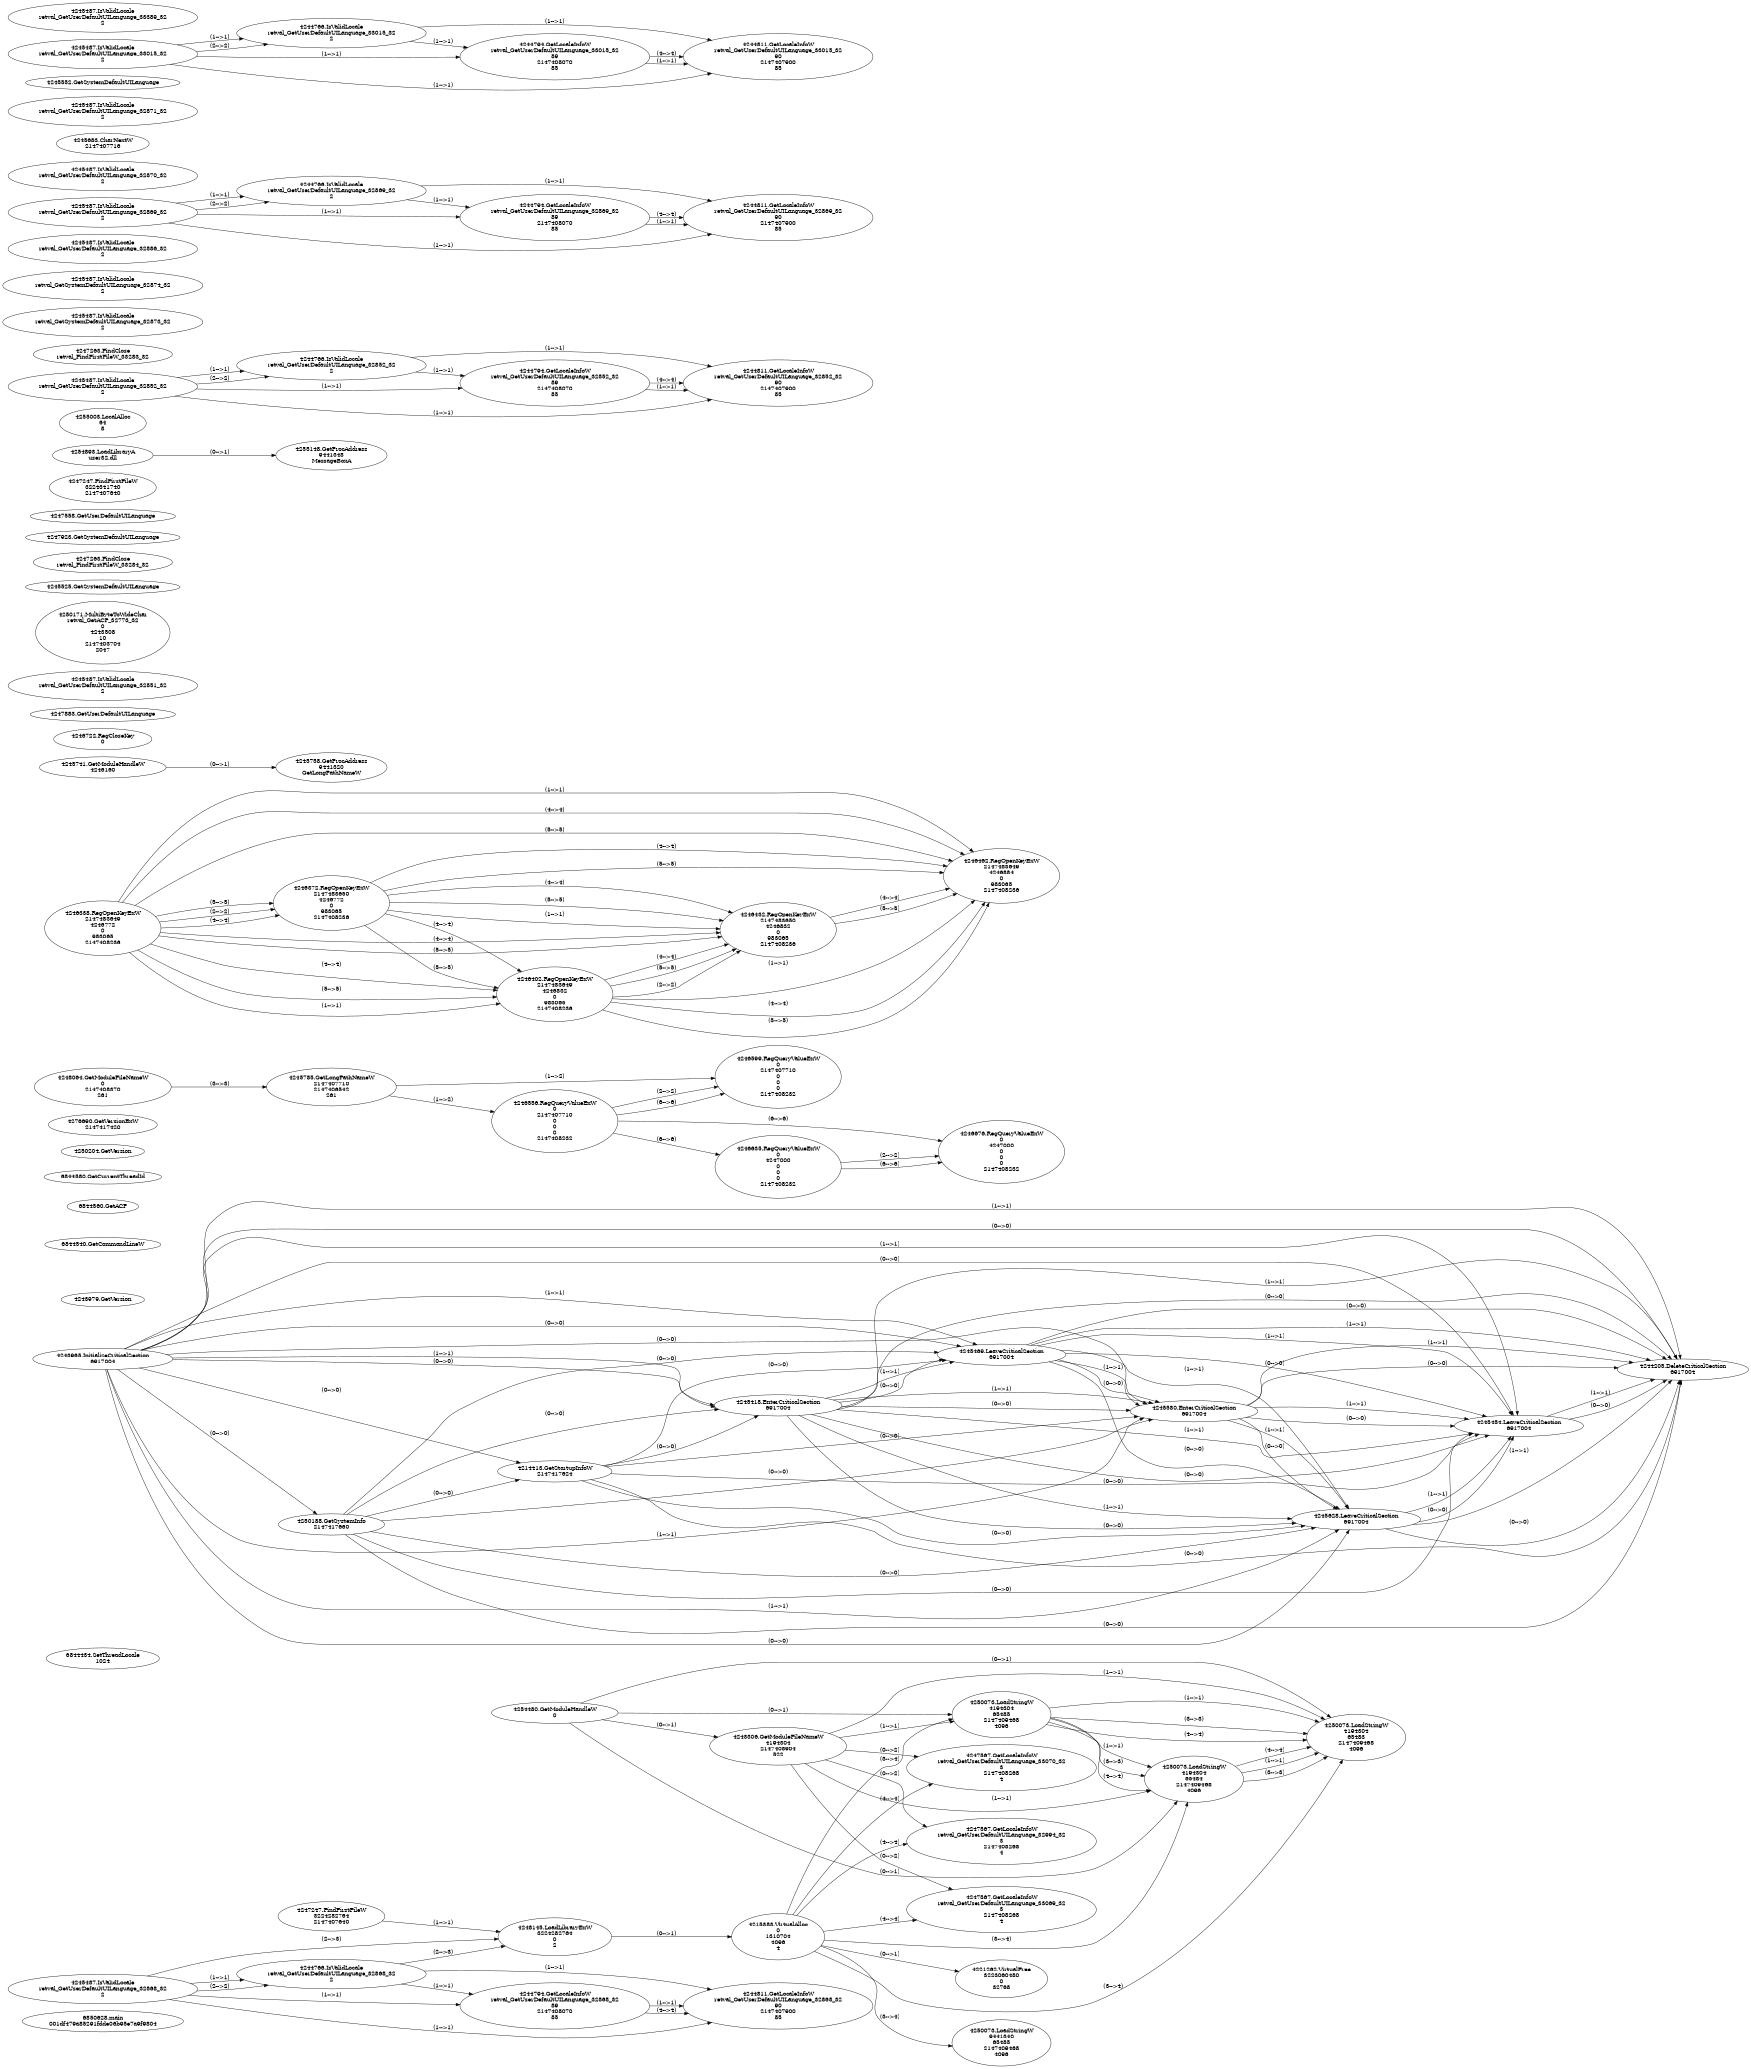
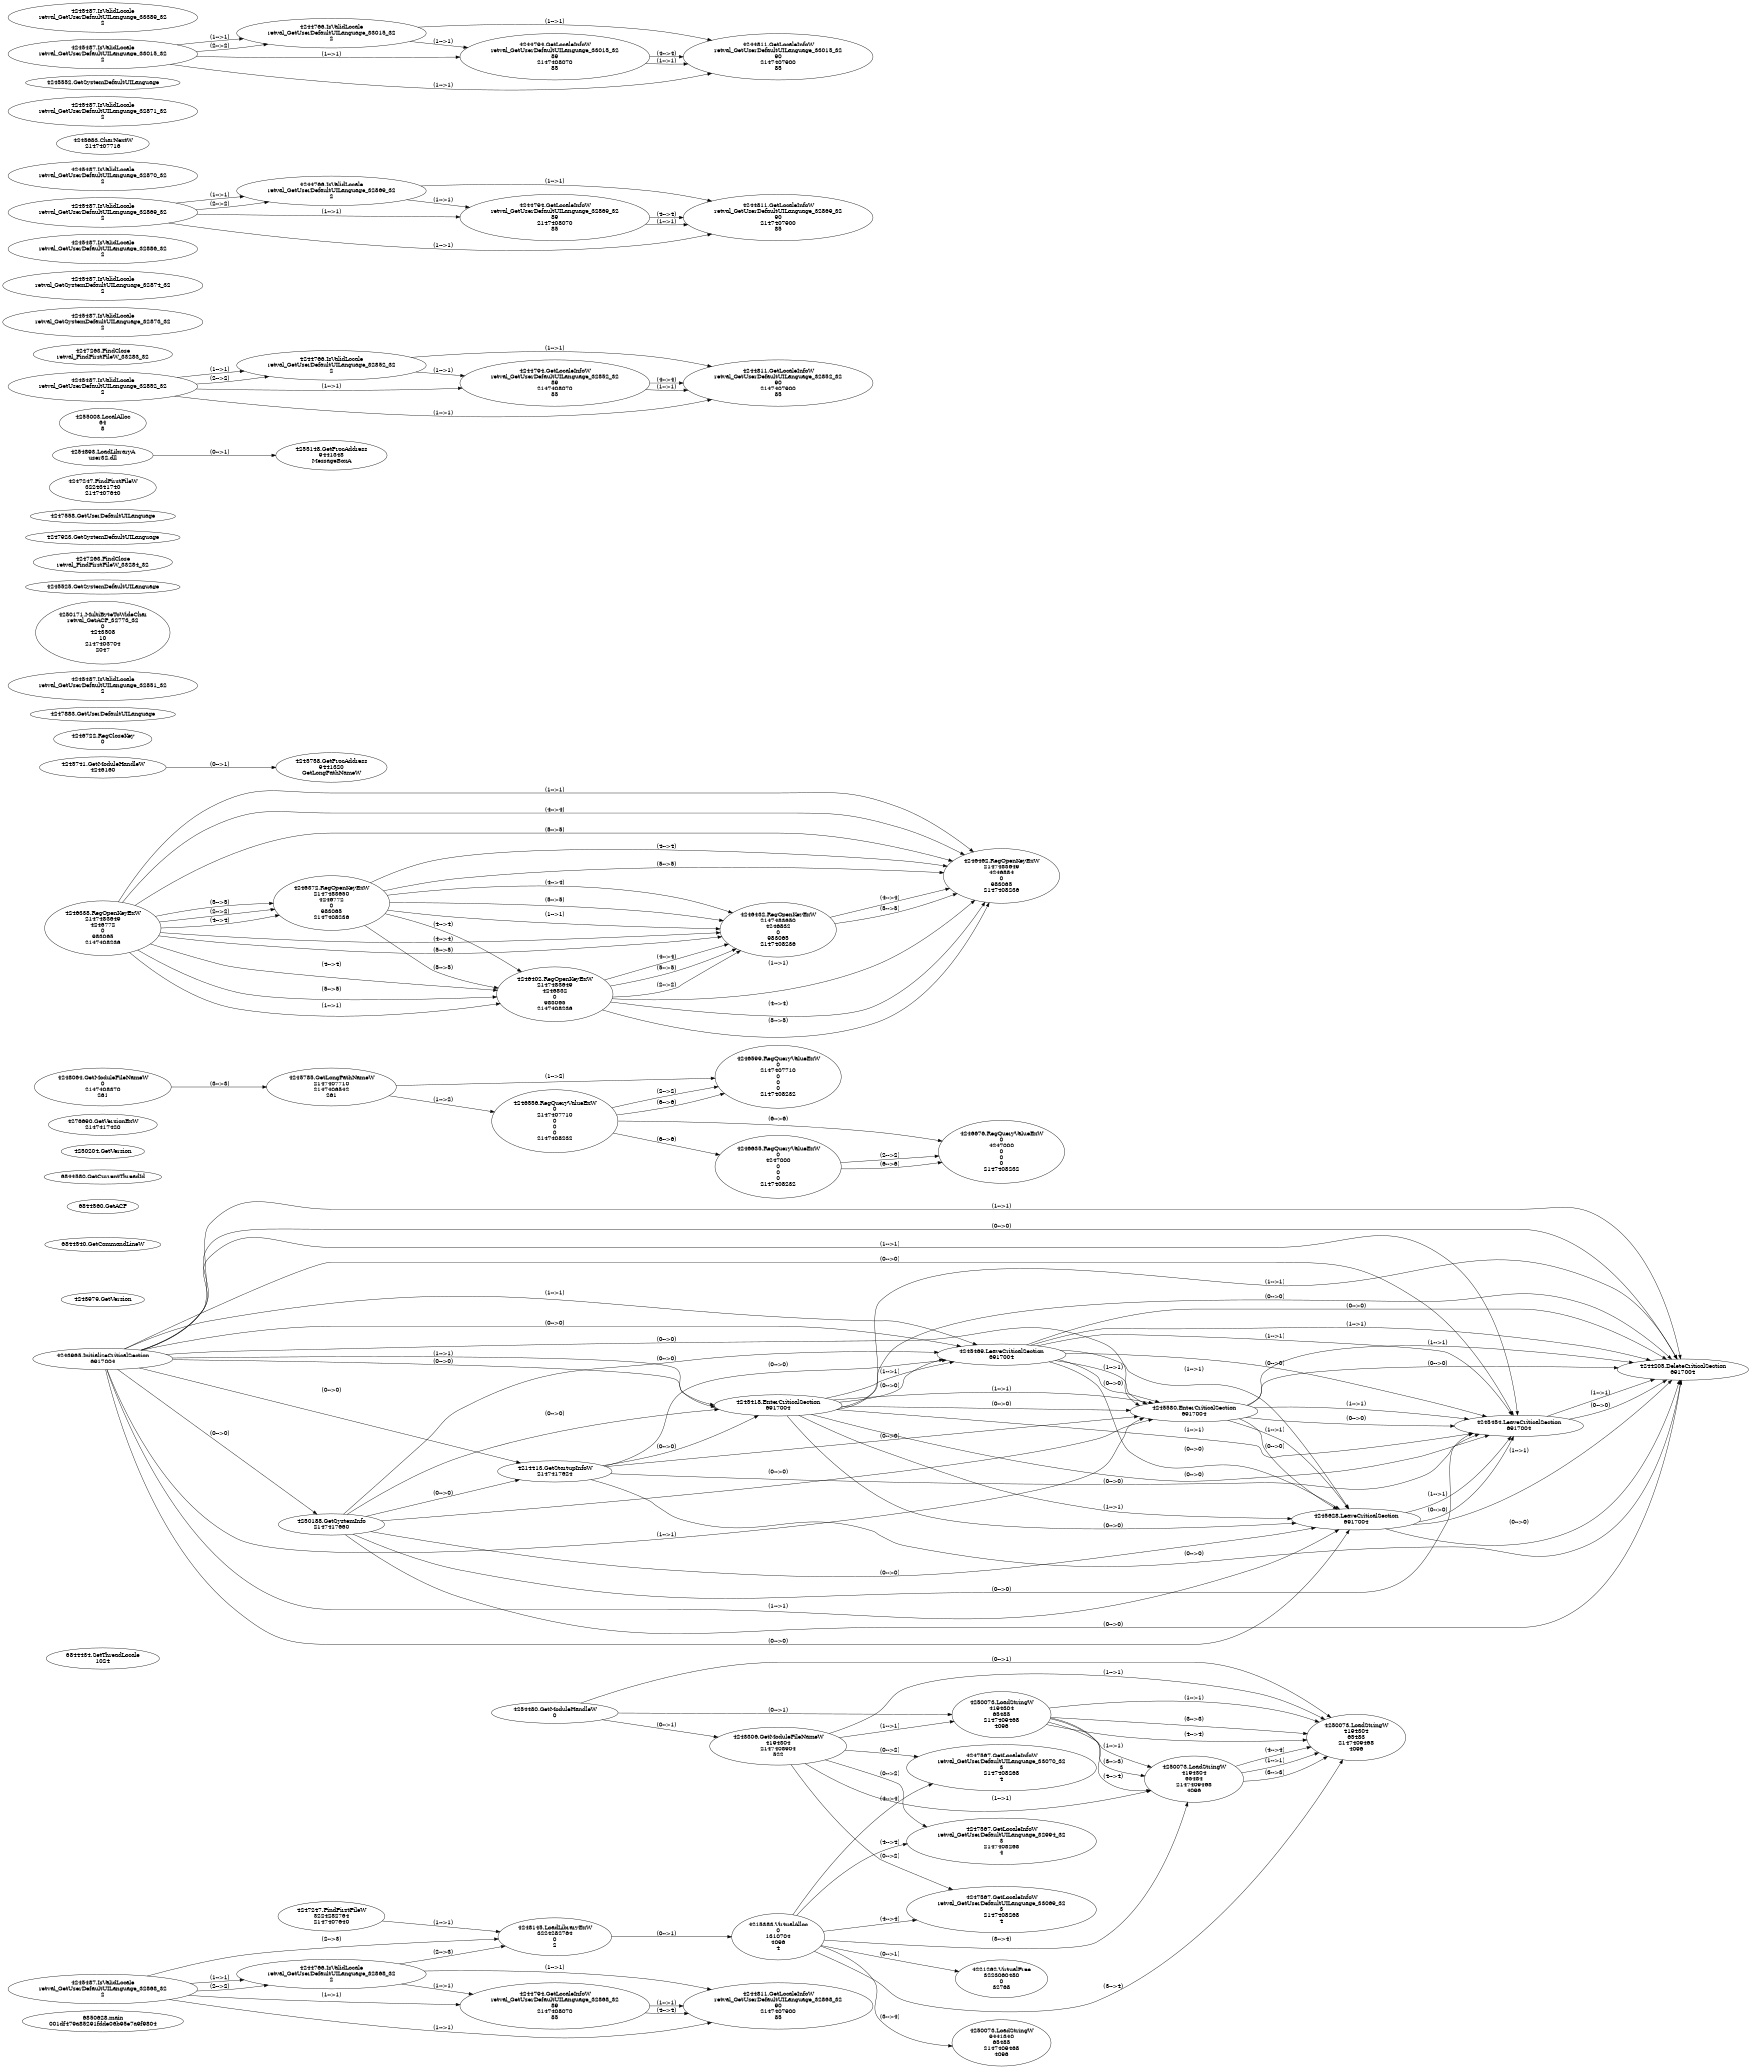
edge "4214413.GetStartupInfoW 2147417624" -> "4245628.LeaveCriticalSection 6917004": removed, label "(0-->0)"
edge "4215383.VirtualAlloc 0 1310704 4096 4" -> "4250073.LoadStringW 4194304 65485 2147409468 4096": removed, label "(3-->4)"
edge "4254480.GetModuleHandleW 0" -> "4250073.LoadStringW 4194304 65484 2147409468 4096": removed, label "(0-->1)"
